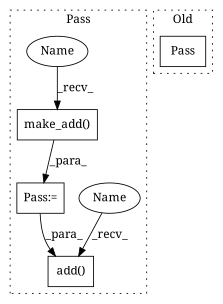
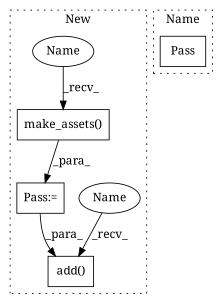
cluster "Pass": label "Pass" -> "New"
cluster "Old": label "Old" -> "Name"
node "make_add()": label "make_add()" -> "make_assets()"
